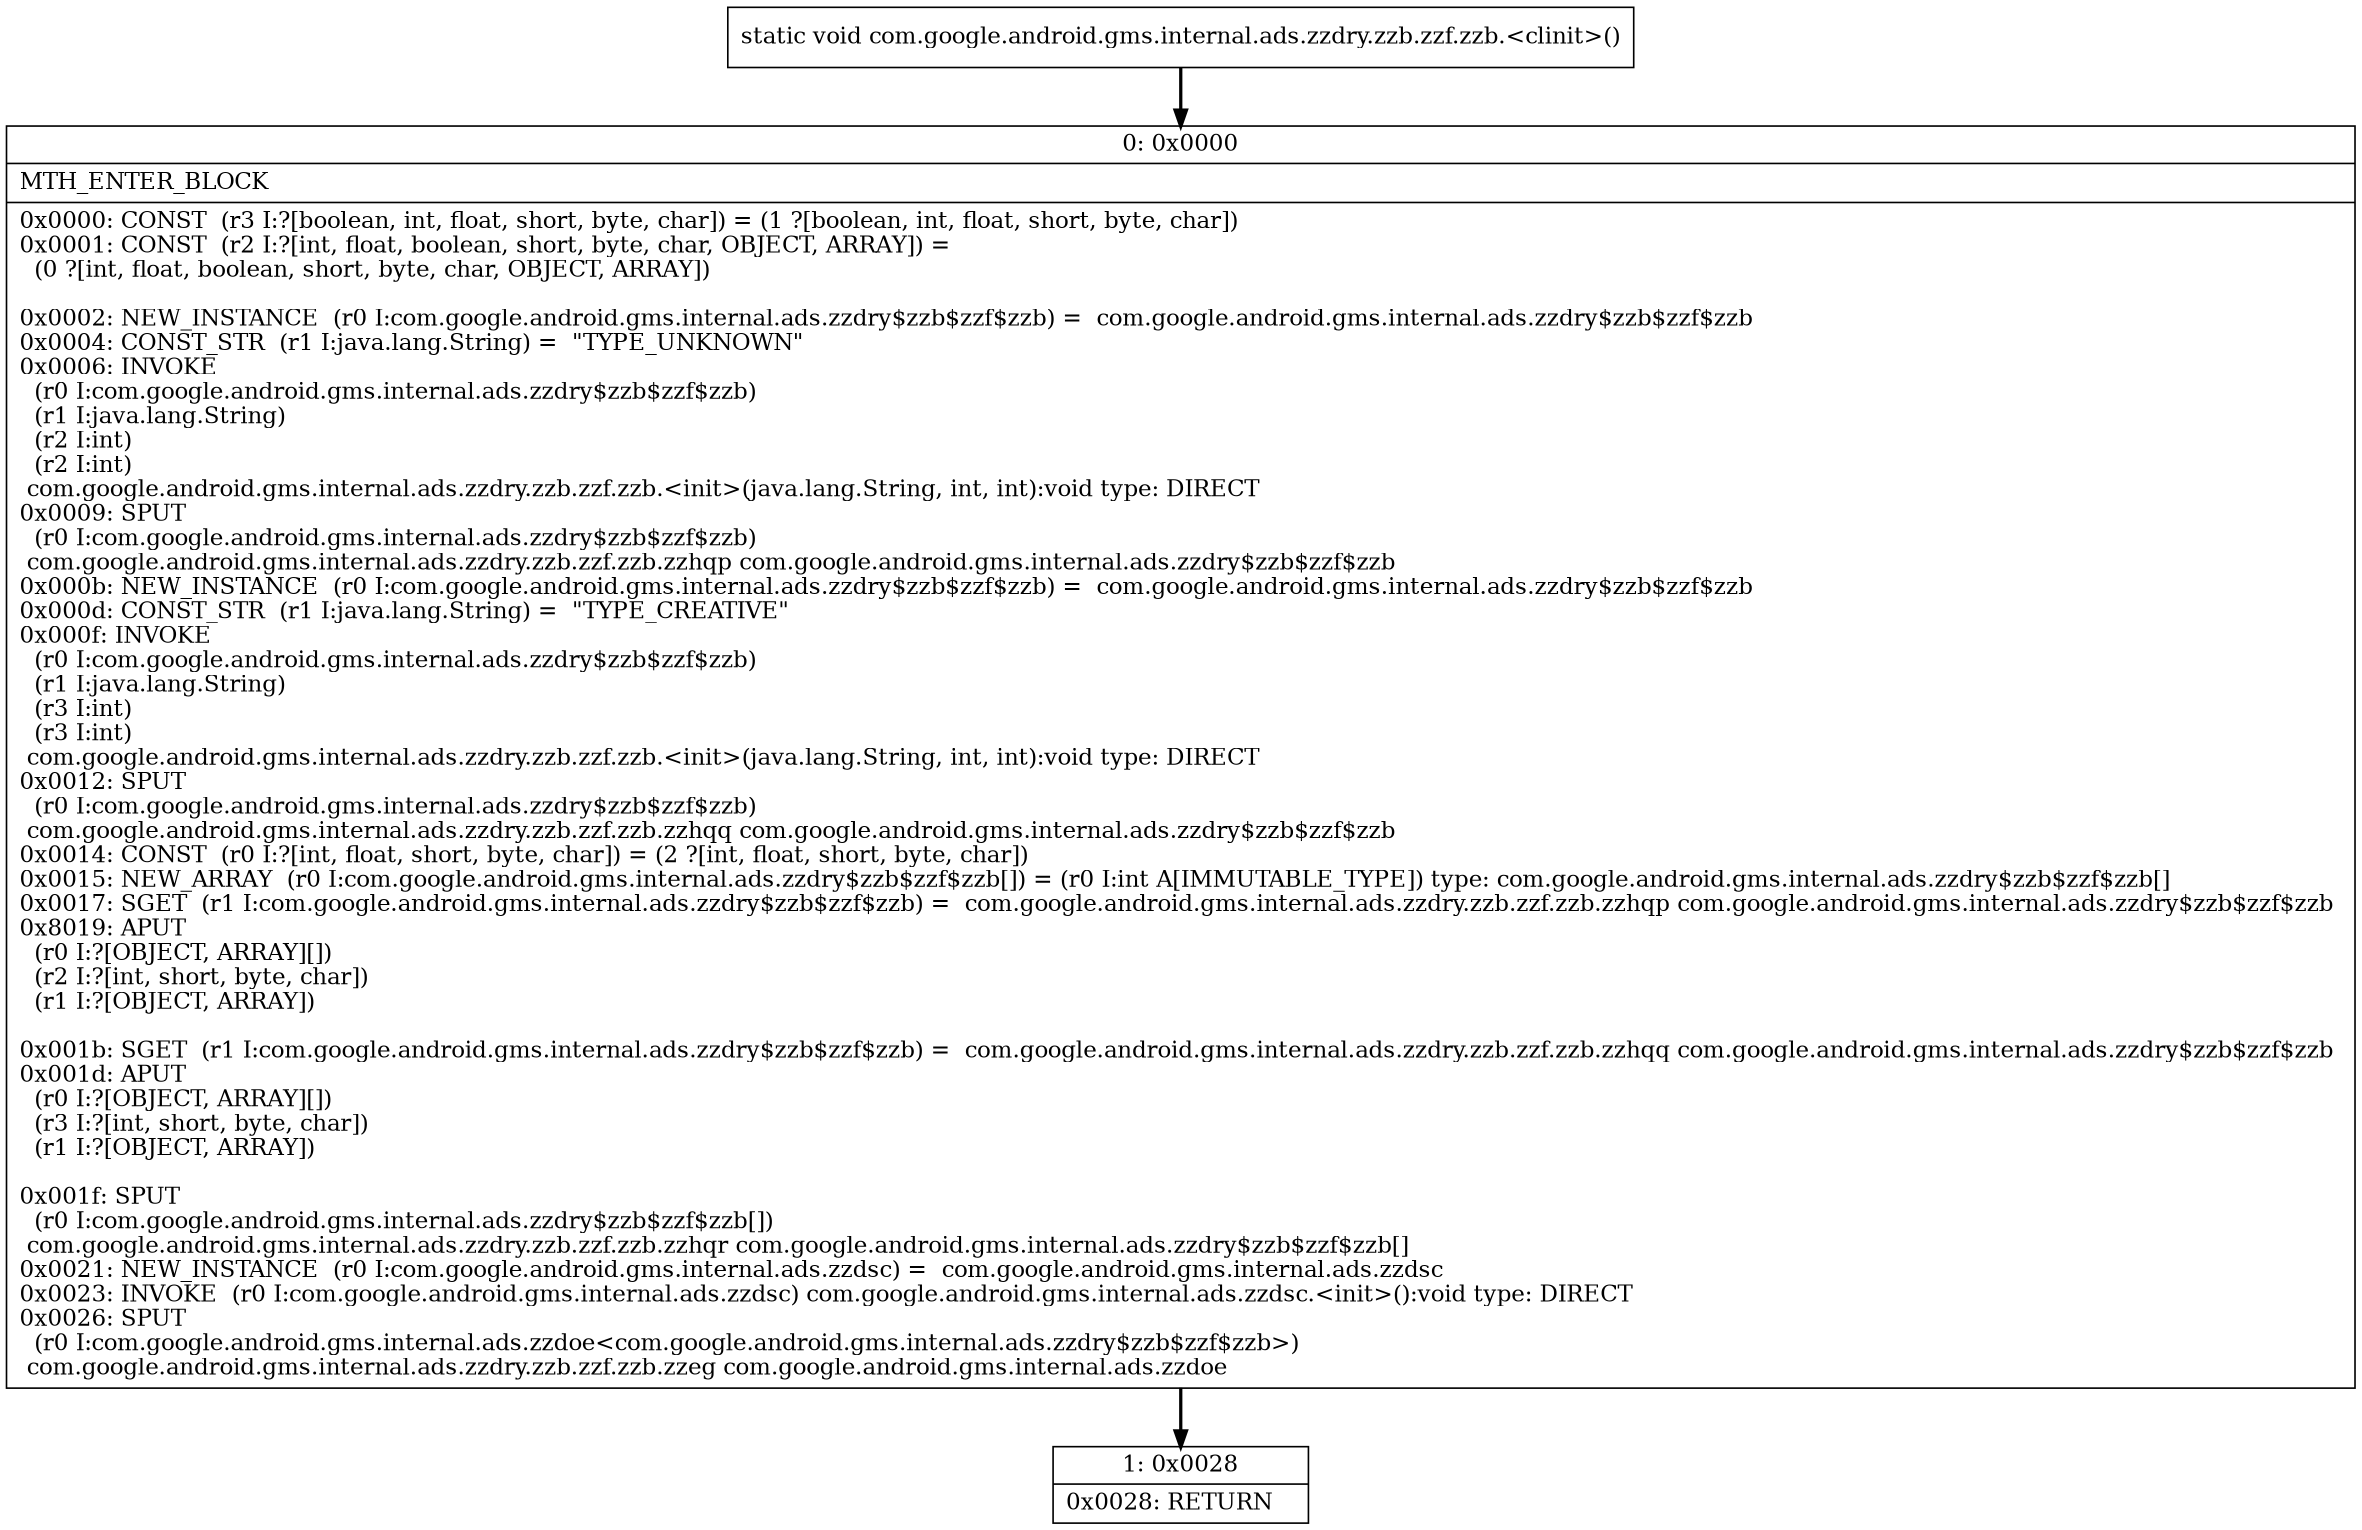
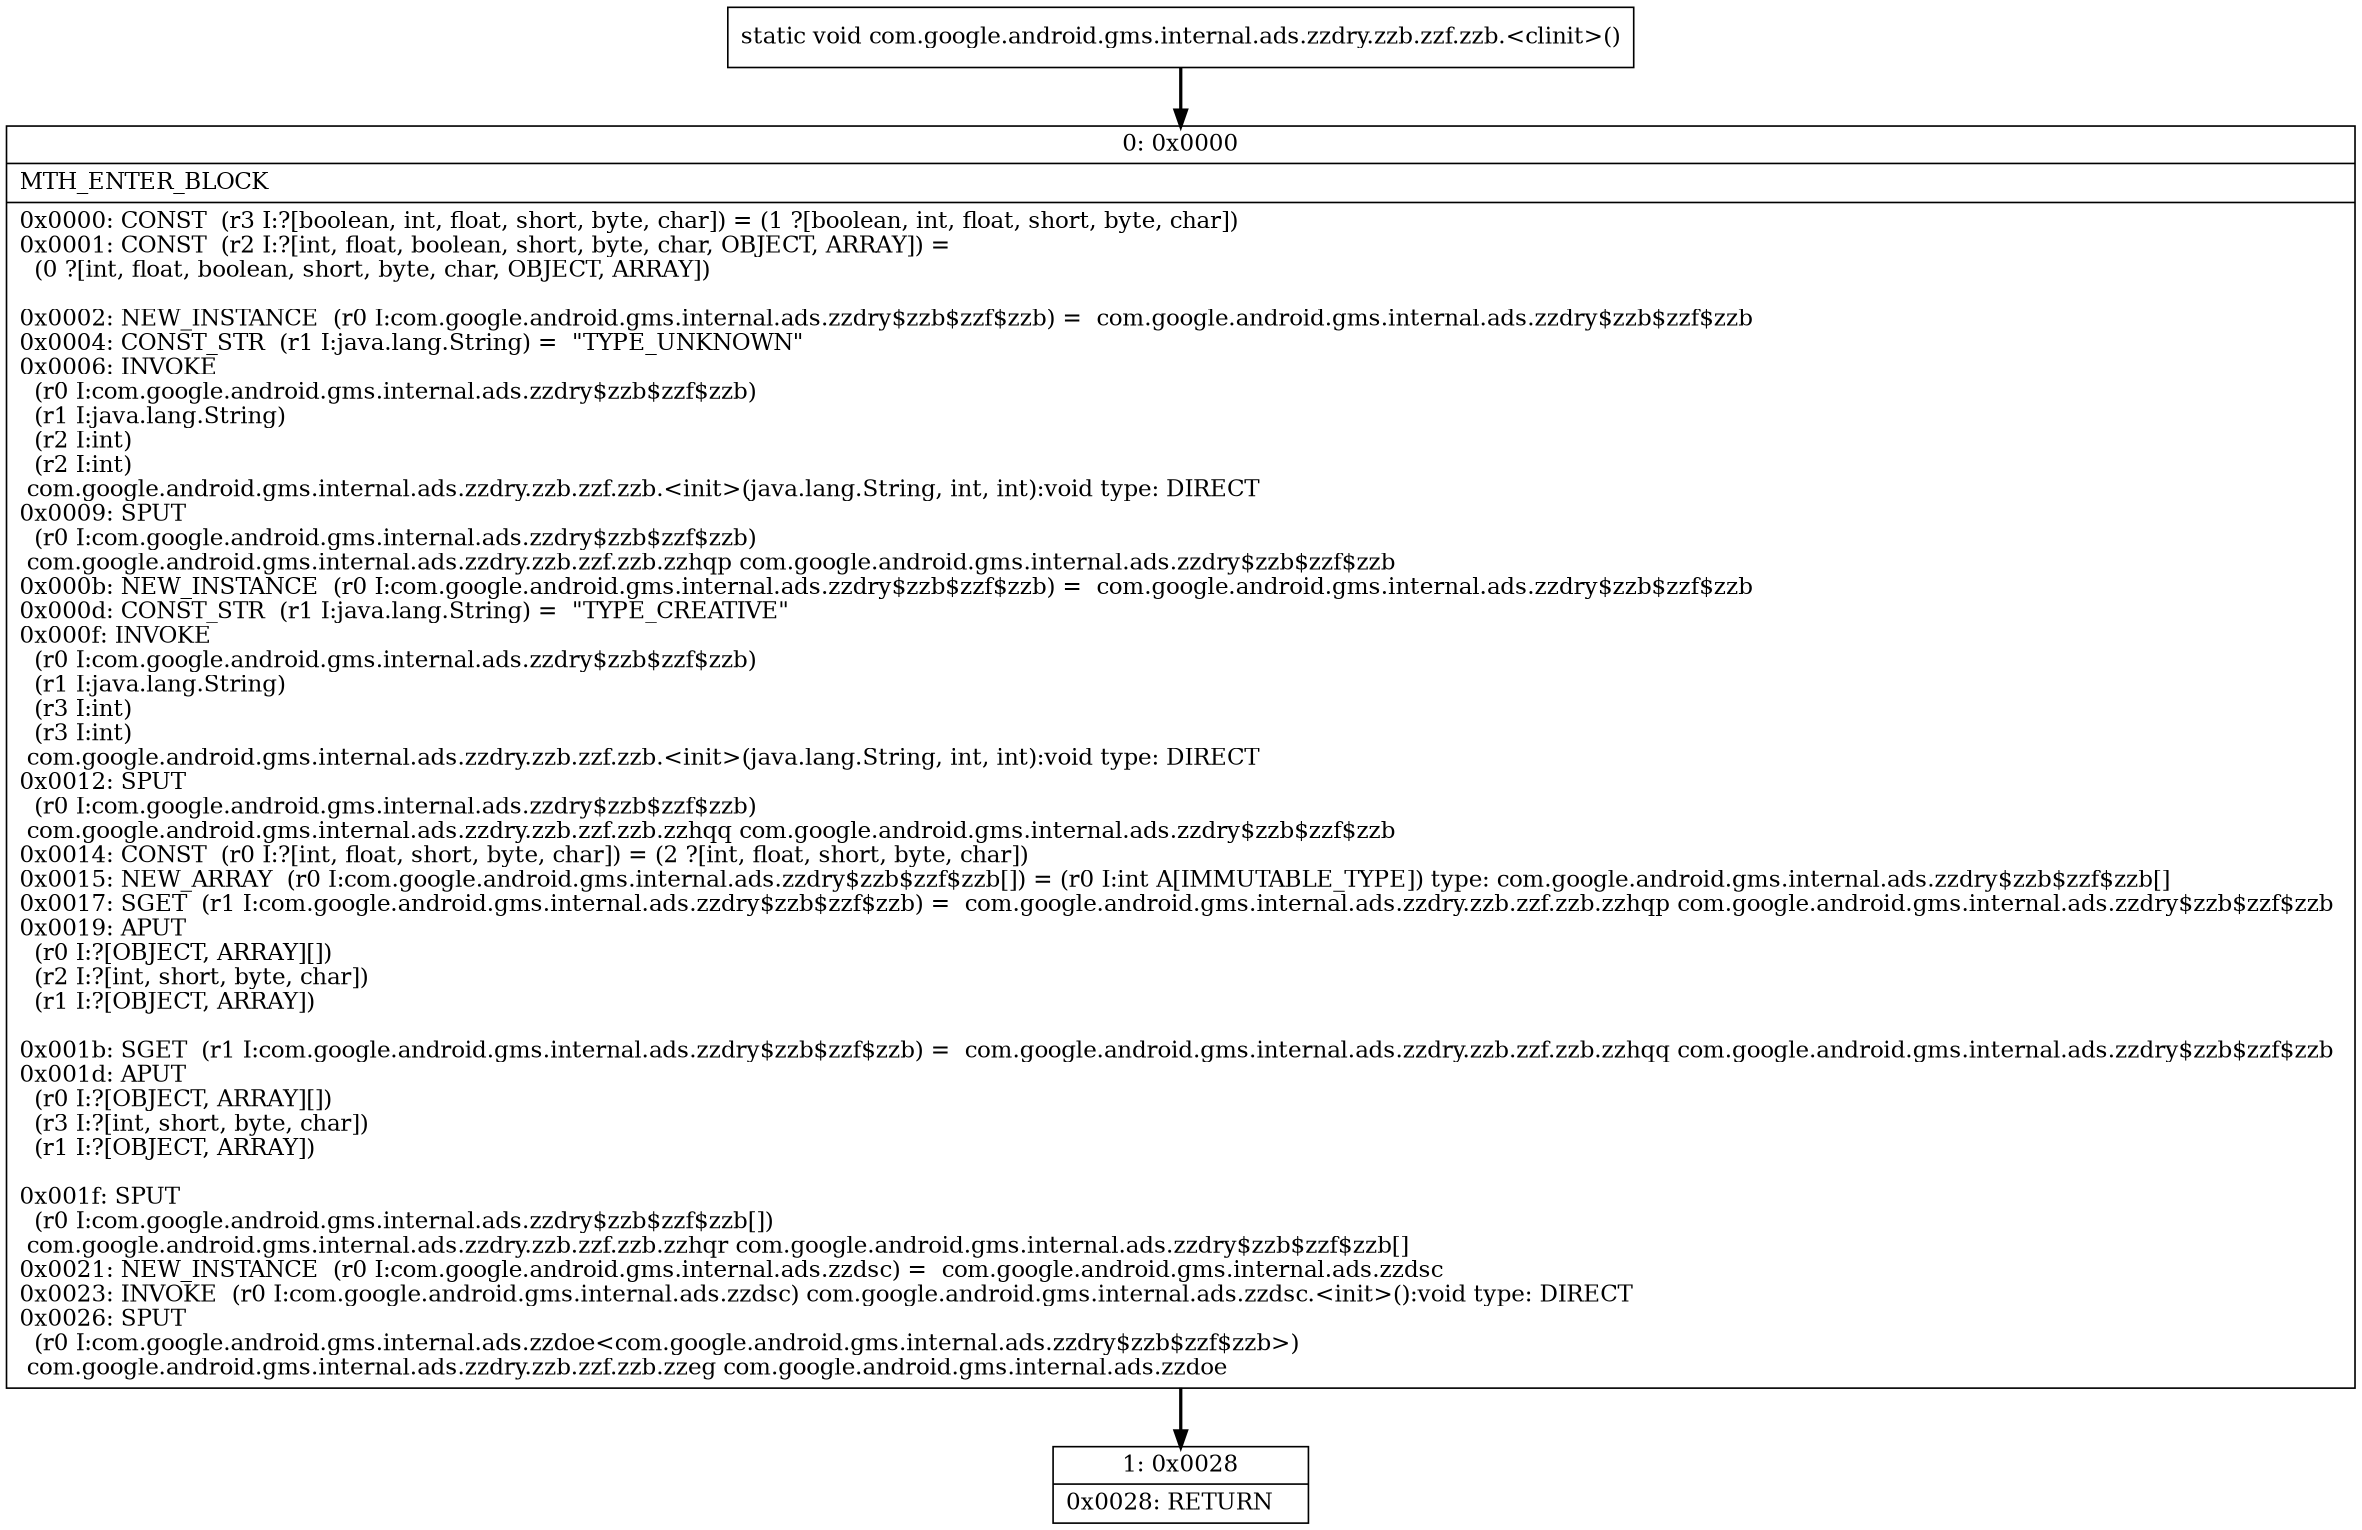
node "0: 0x0000": text "0x8019: APUT" -> "0x0019: APUT"
